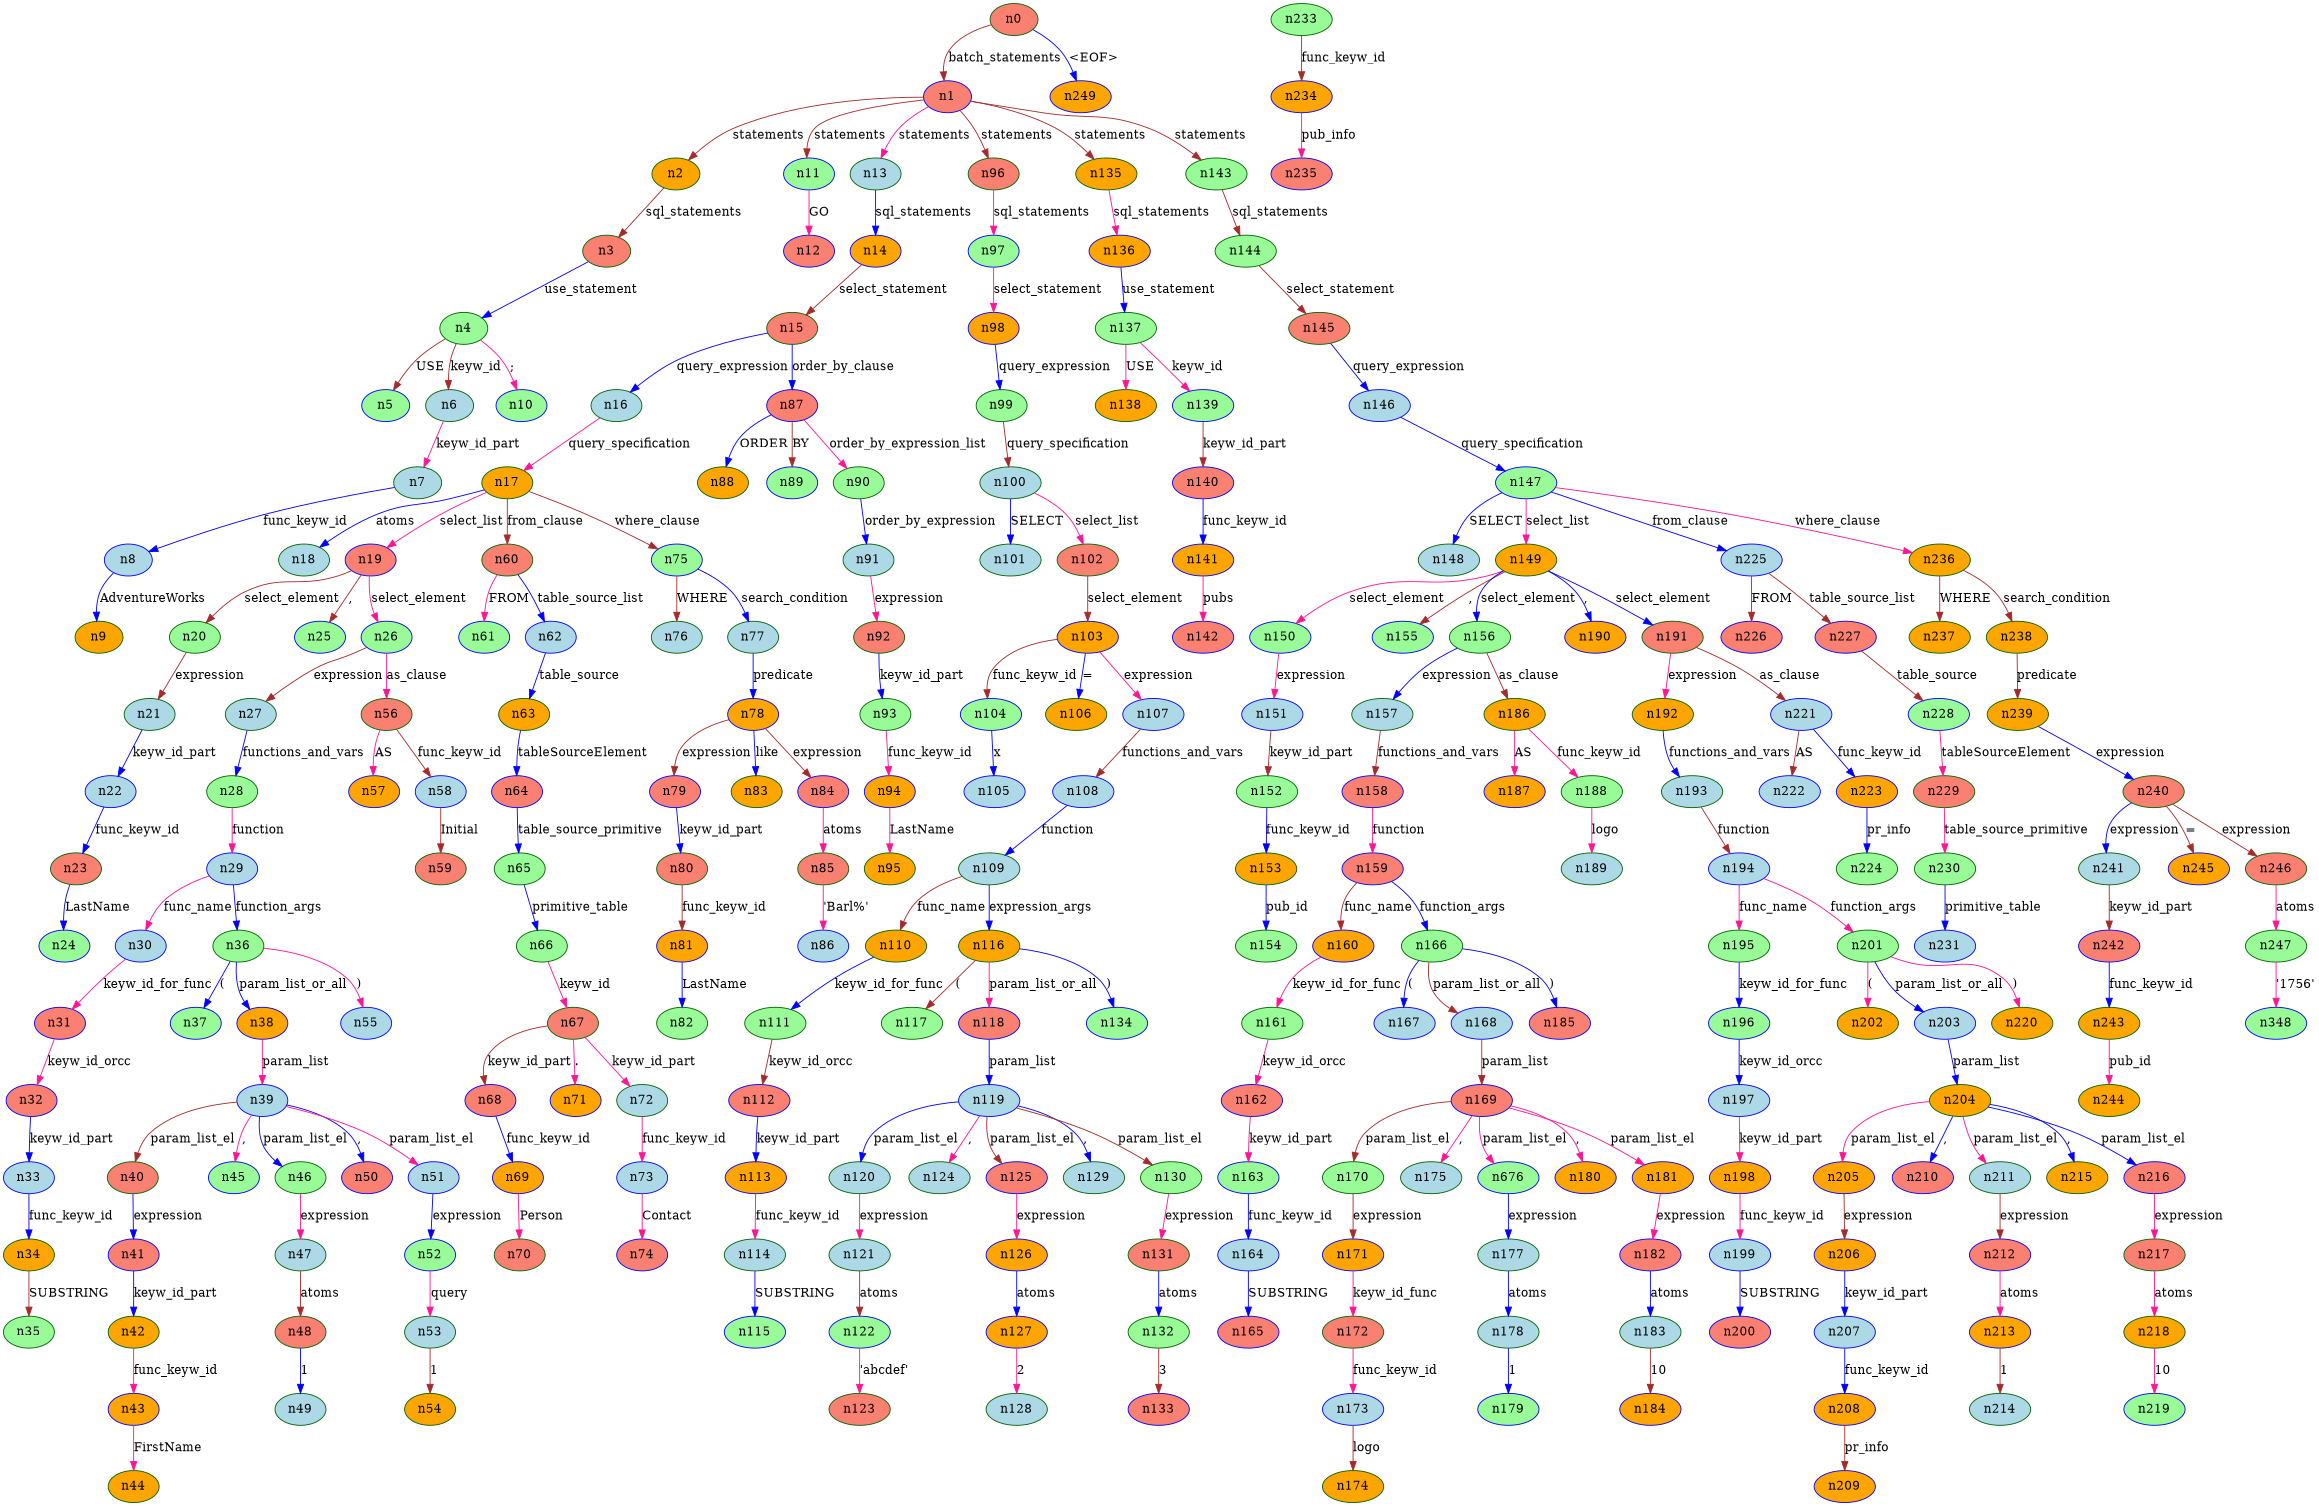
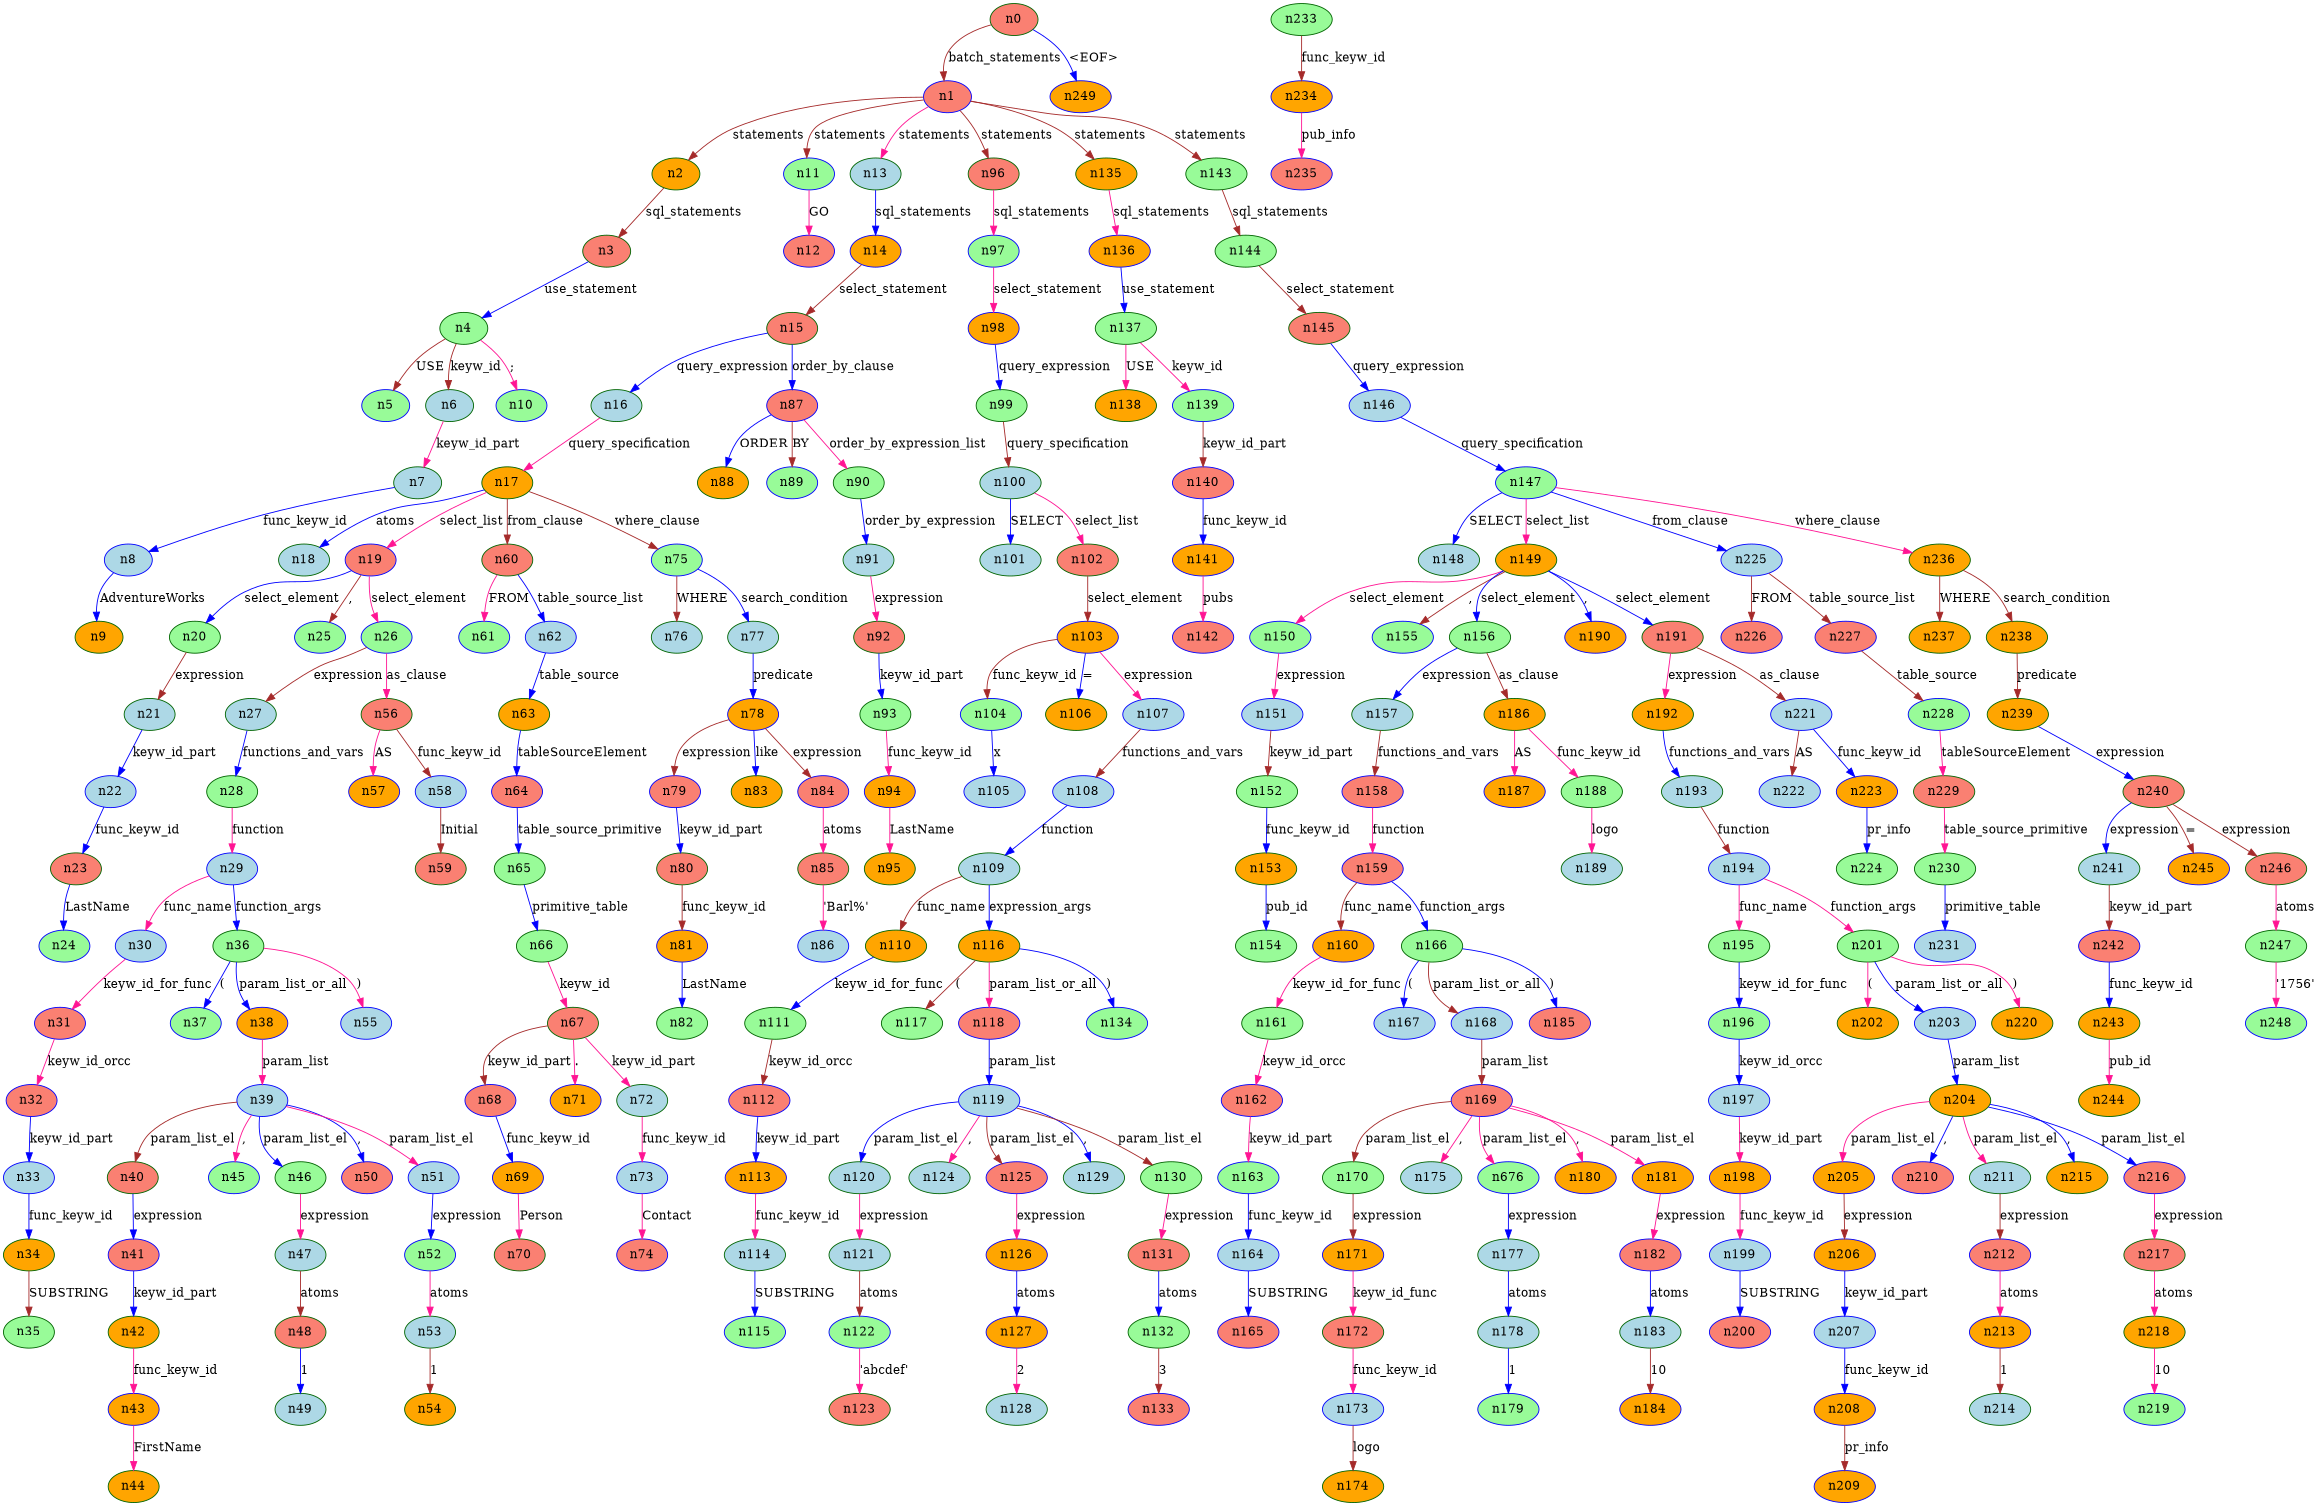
edge "n19" -> "n20": color brown -> blue
node "n348": label "n348" -> "n248"
edge "n52" -> "n53": label "query" -> "atoms"
